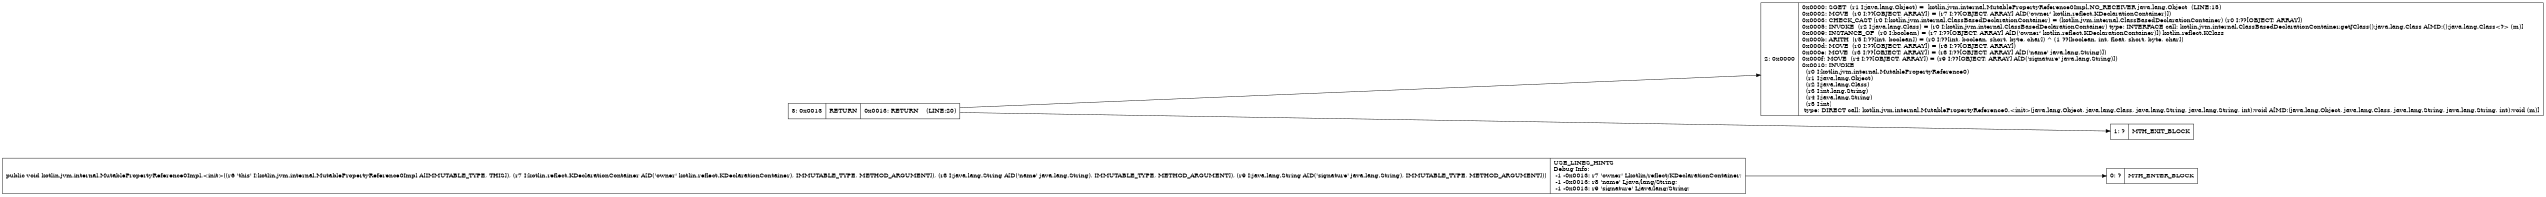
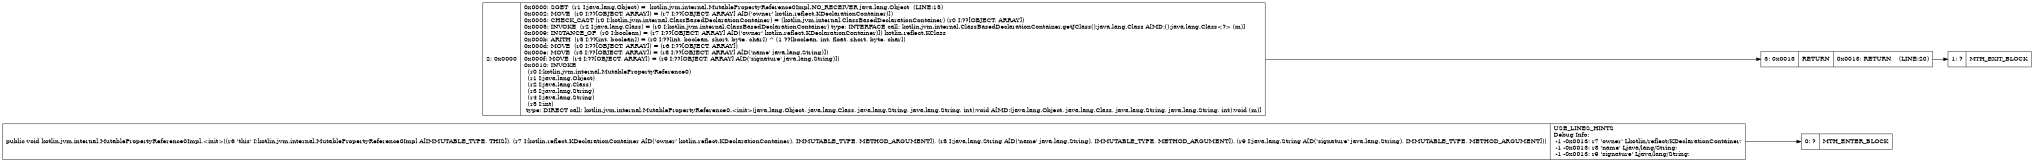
edge "3: 0x0013" -> "2: 0x0000": reversed
node "2: 0x0000": text "(r3 I:int.lang.String)" -> "(r3 I:java.lang.String)"
